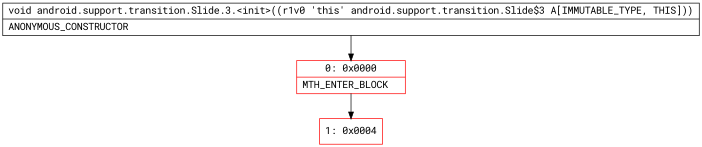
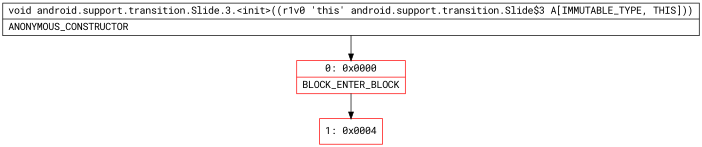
node "0: 0x0000": text "MTH_ENTER_BLOCK" -> "BLOCK_ENTER_BLOCK"
